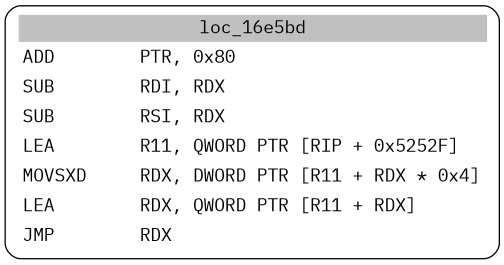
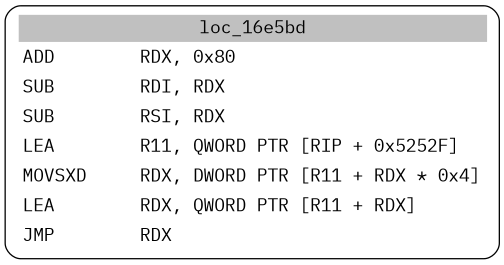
node "loc_16e5bd": text "ADD        PTR, 0x80" -> "ADD        RDX, 0x80"
